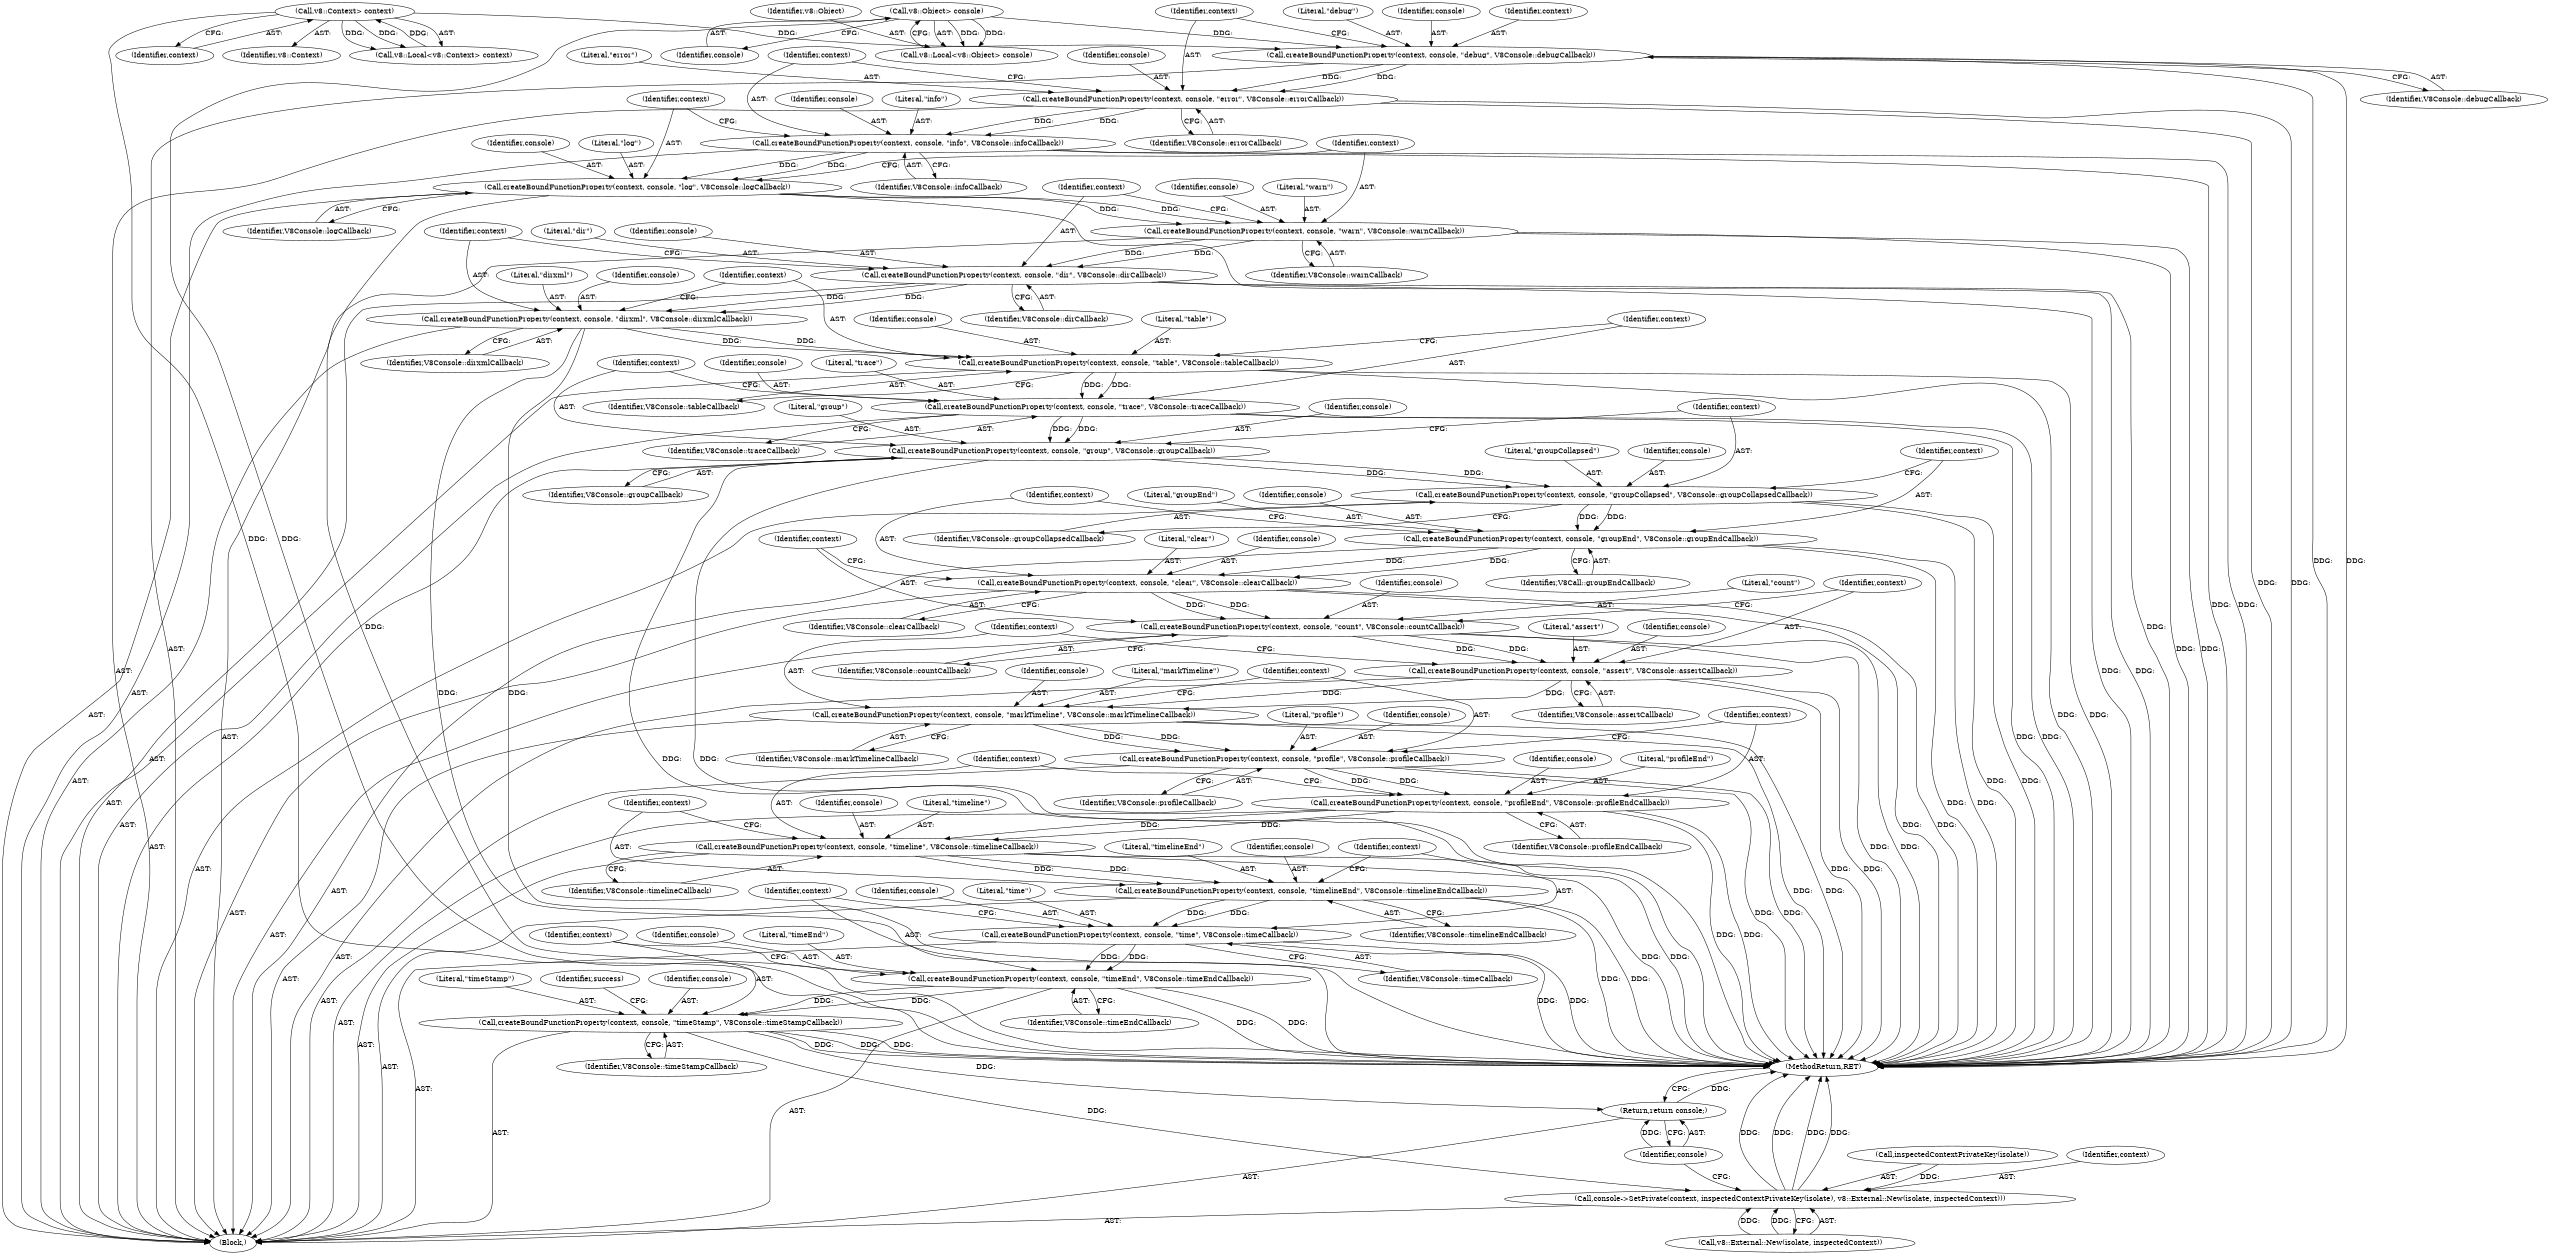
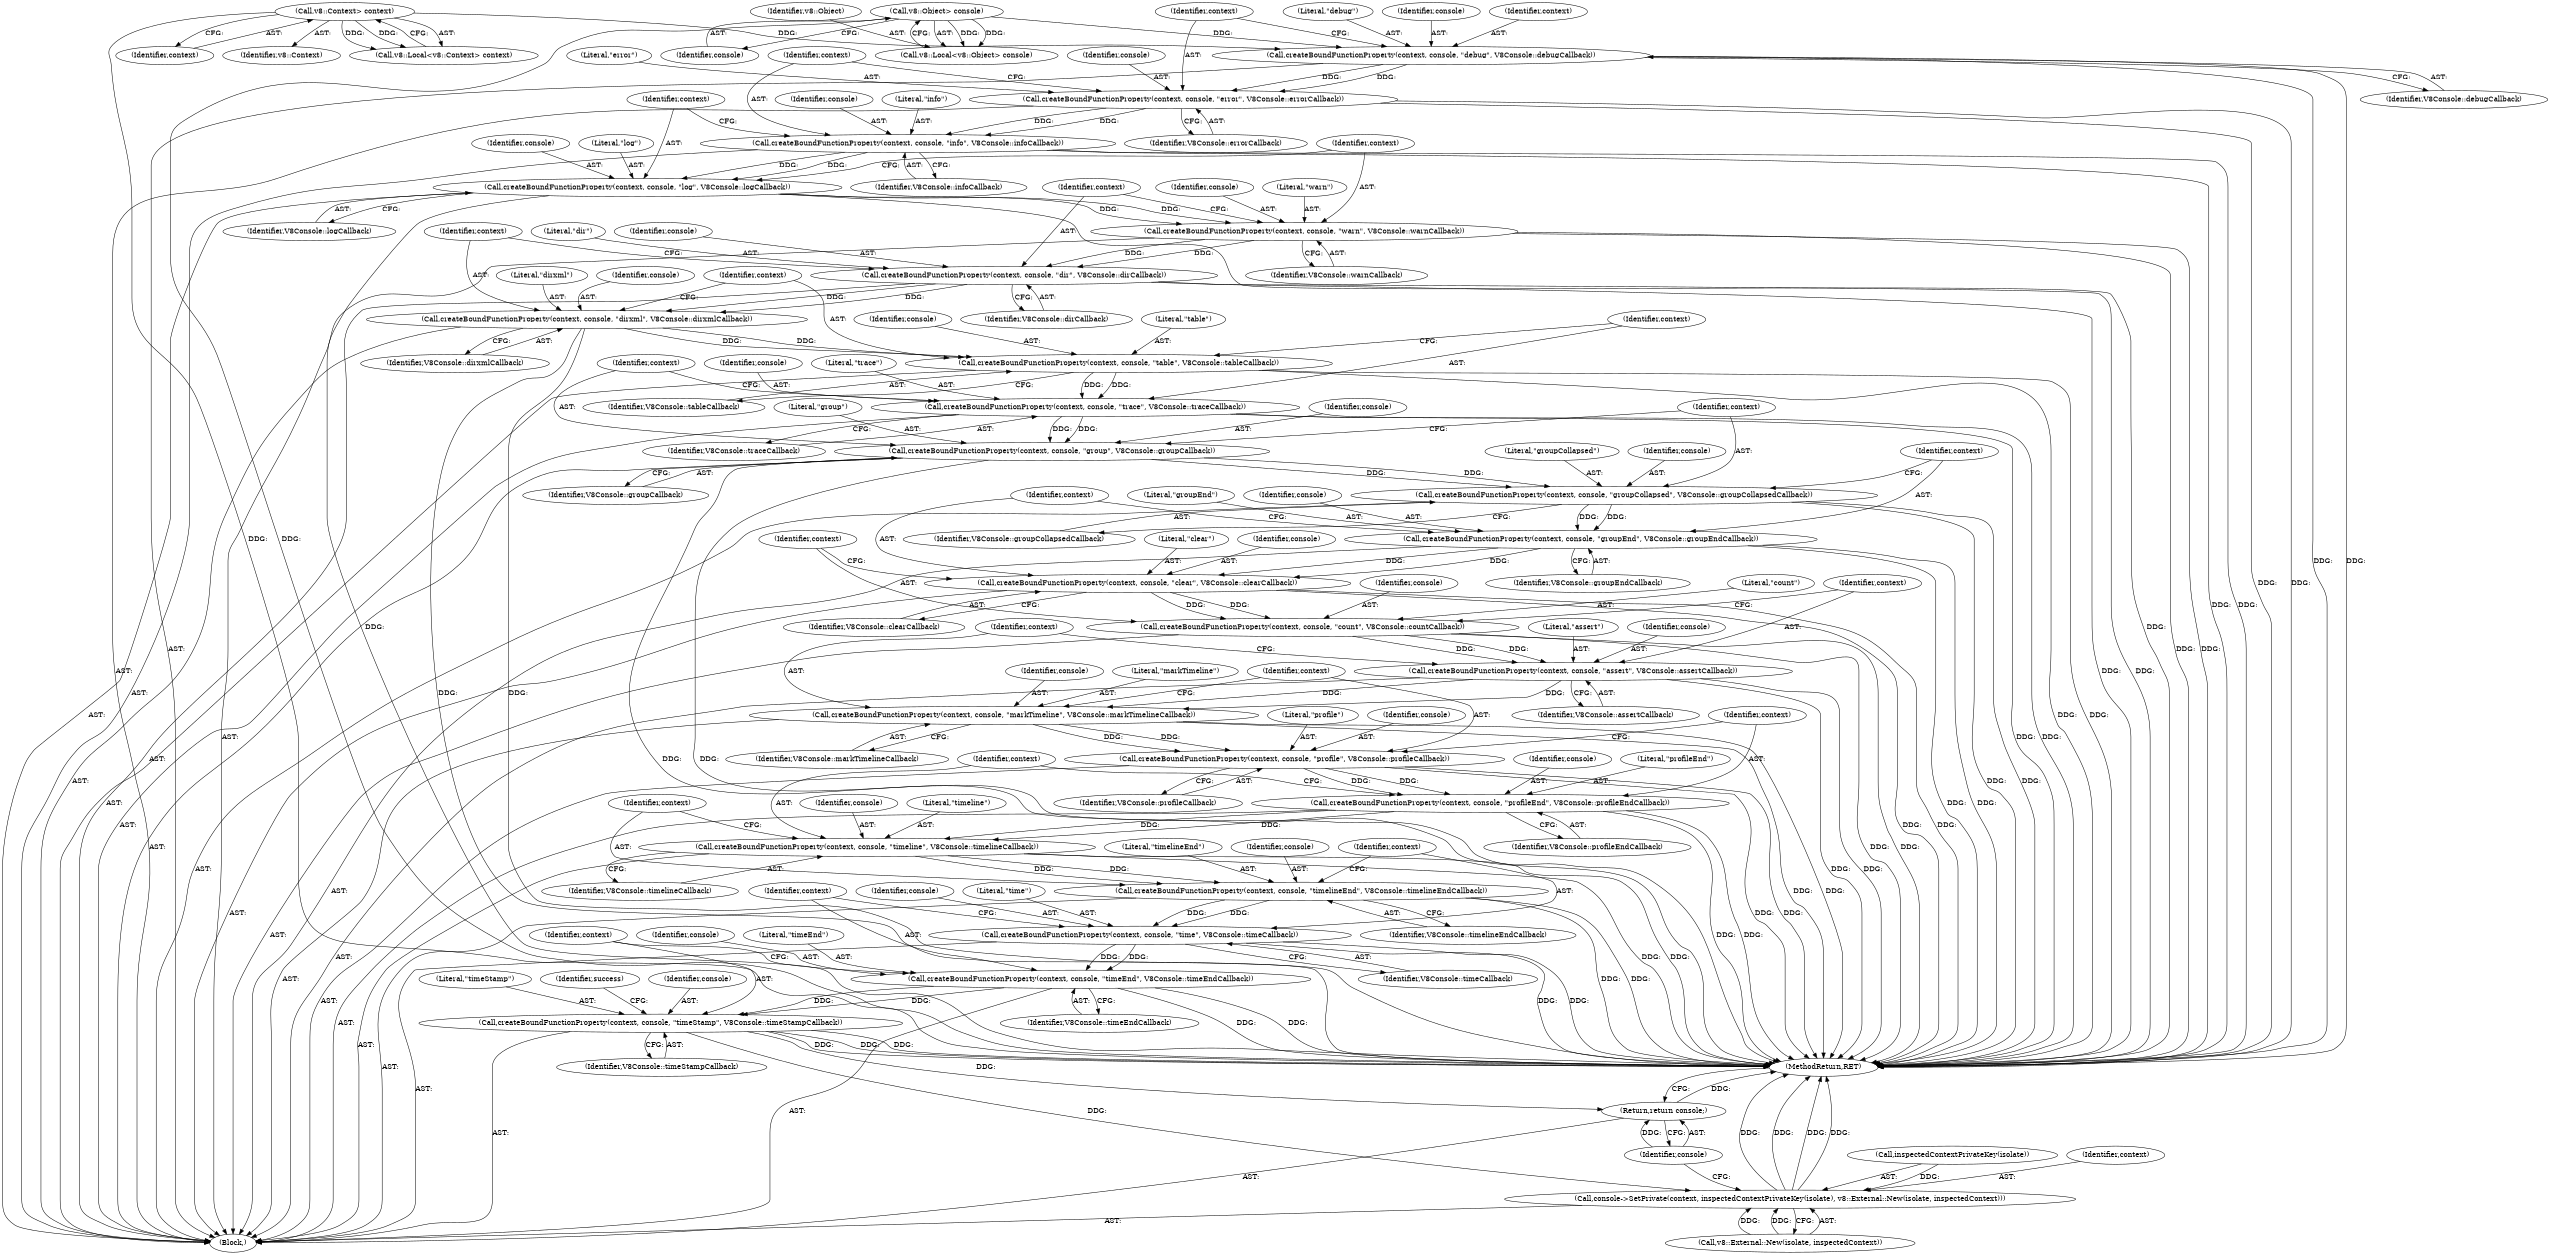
edge "(Call,v8::Local<v8::Context> context)" -> "(Call,v8::Context> context)": label "DDG: " -> "CFG: "
node "(Identifier,V8Call::groupEndCallback)": label "(Identifier,V8Call::groupEndCallback)" -> "(Identifier,V8Console::groupEndCallback)"
node "(Identifier,V8Console::countCallback)": removed
